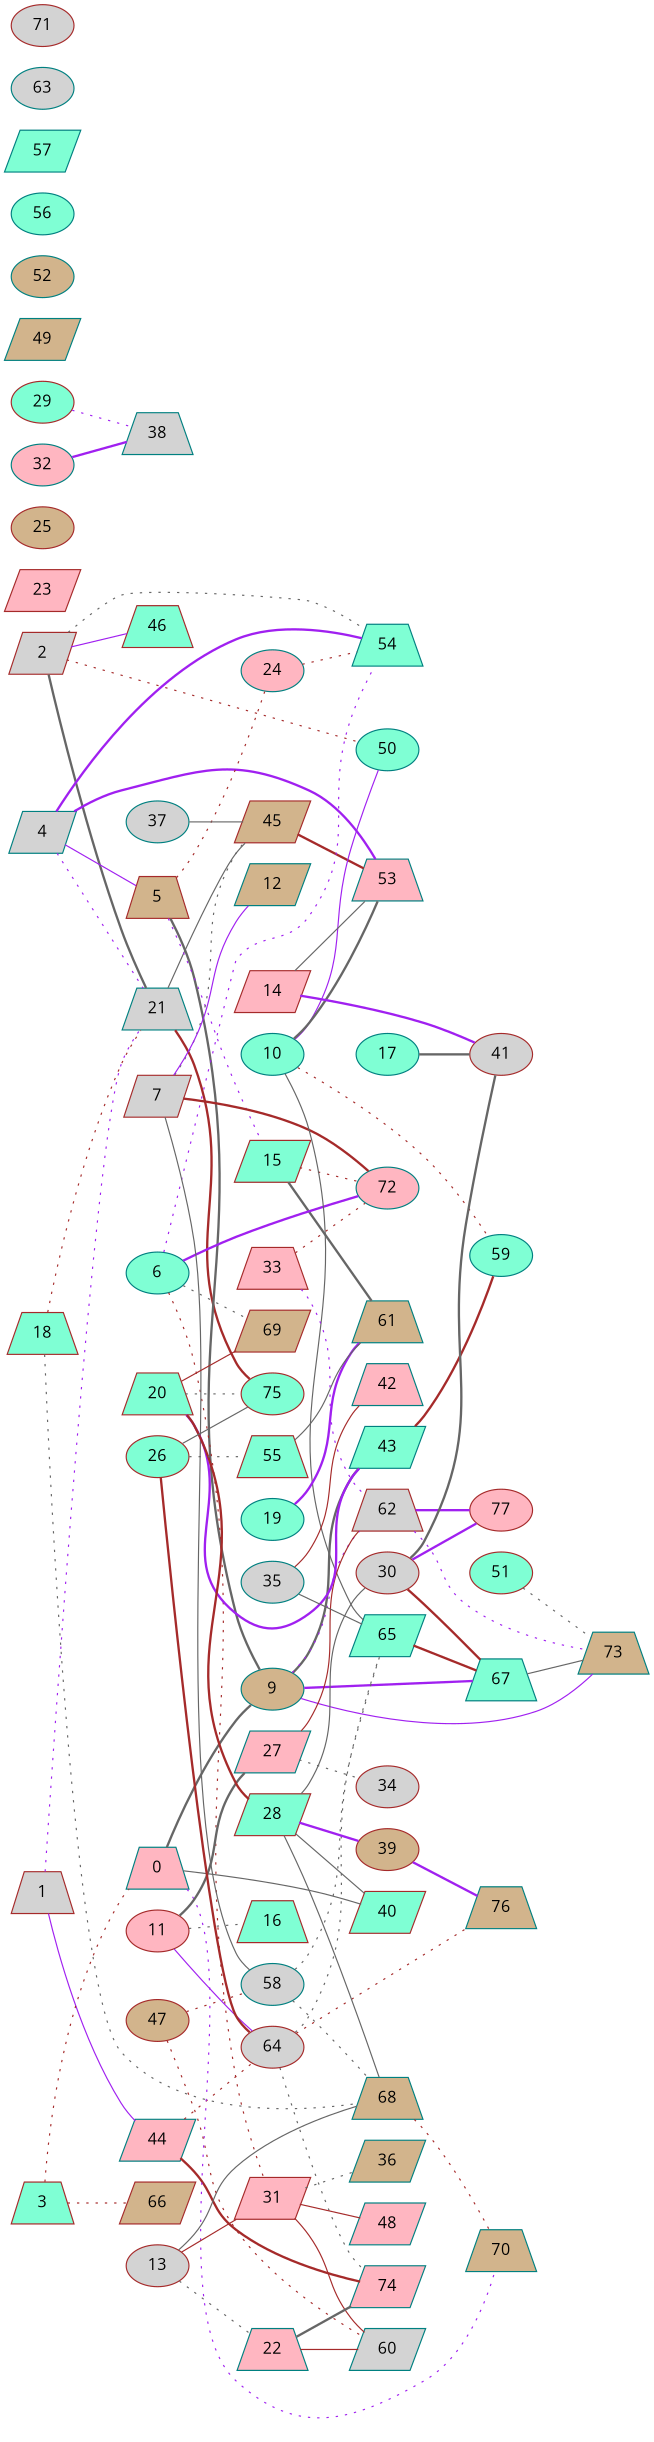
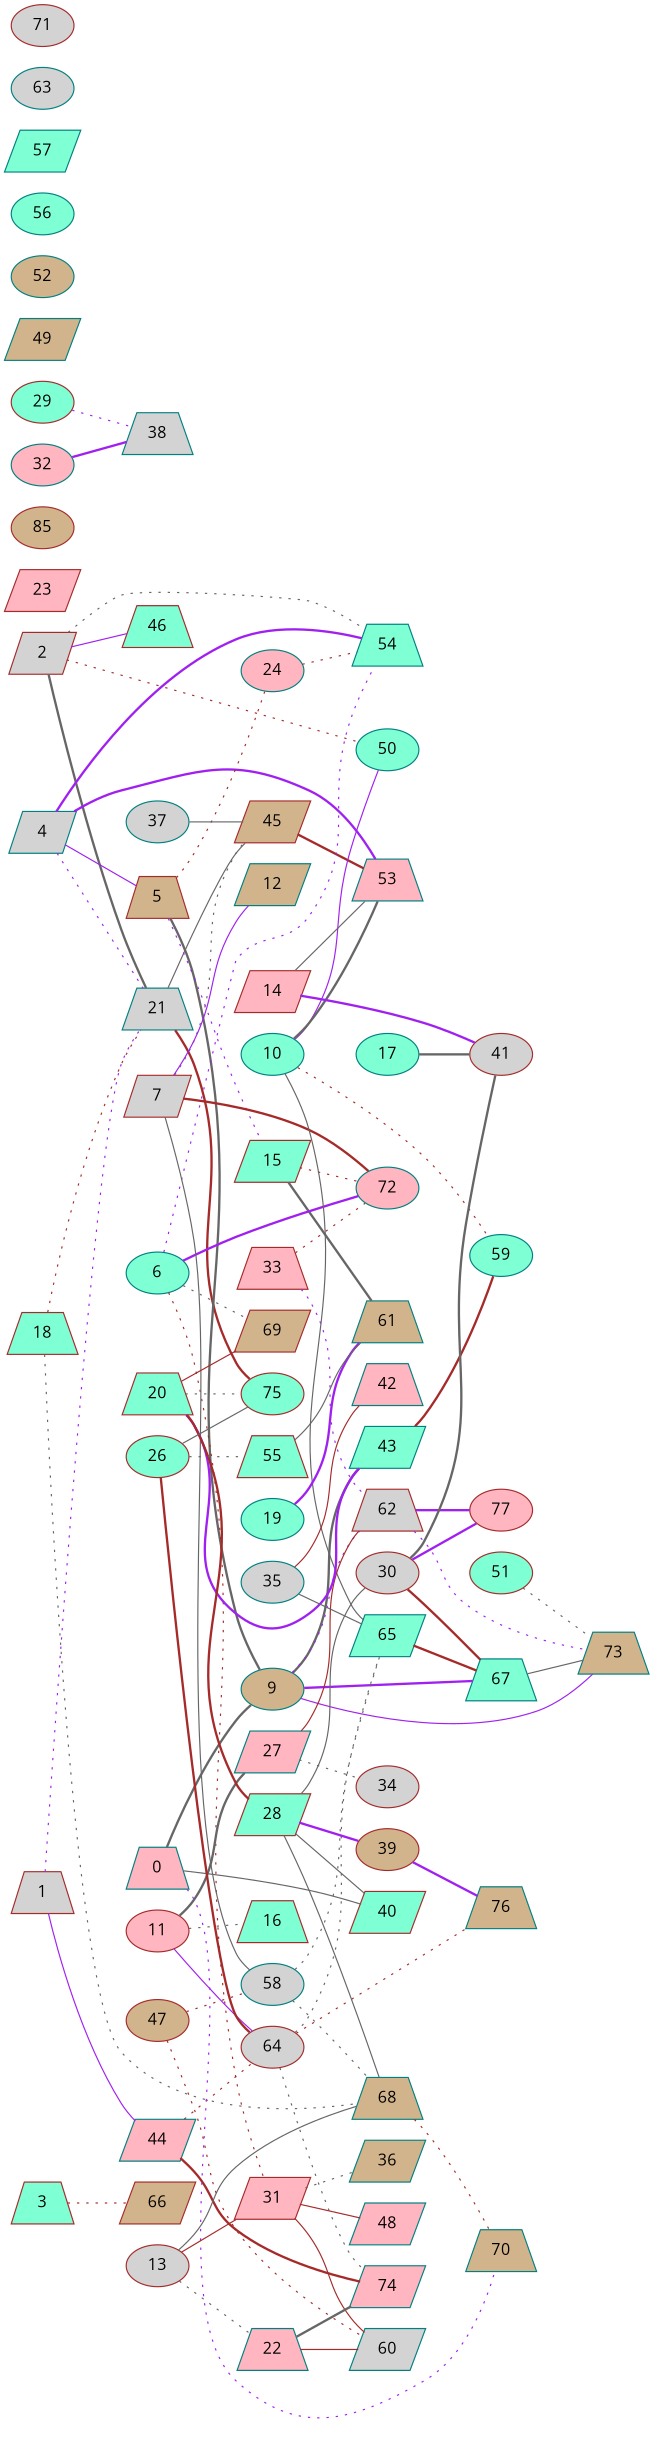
node "25": label "25" -> "85"
edge "0" -- "3": removed
